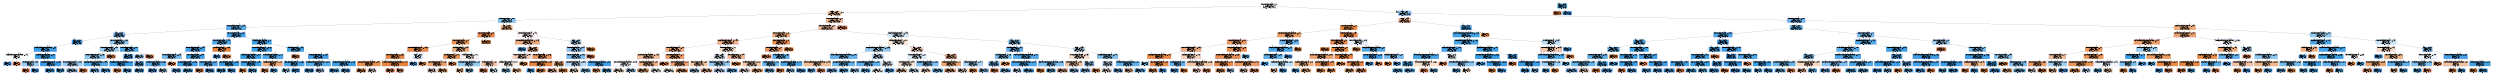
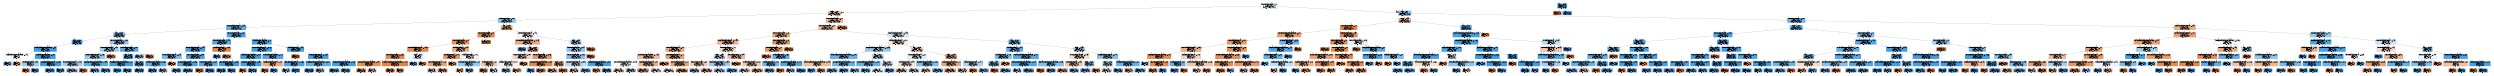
node "gini = 0.0 samples = 29 value = [0, 29]": fillcolor #e58139ff -> #399de5ff
